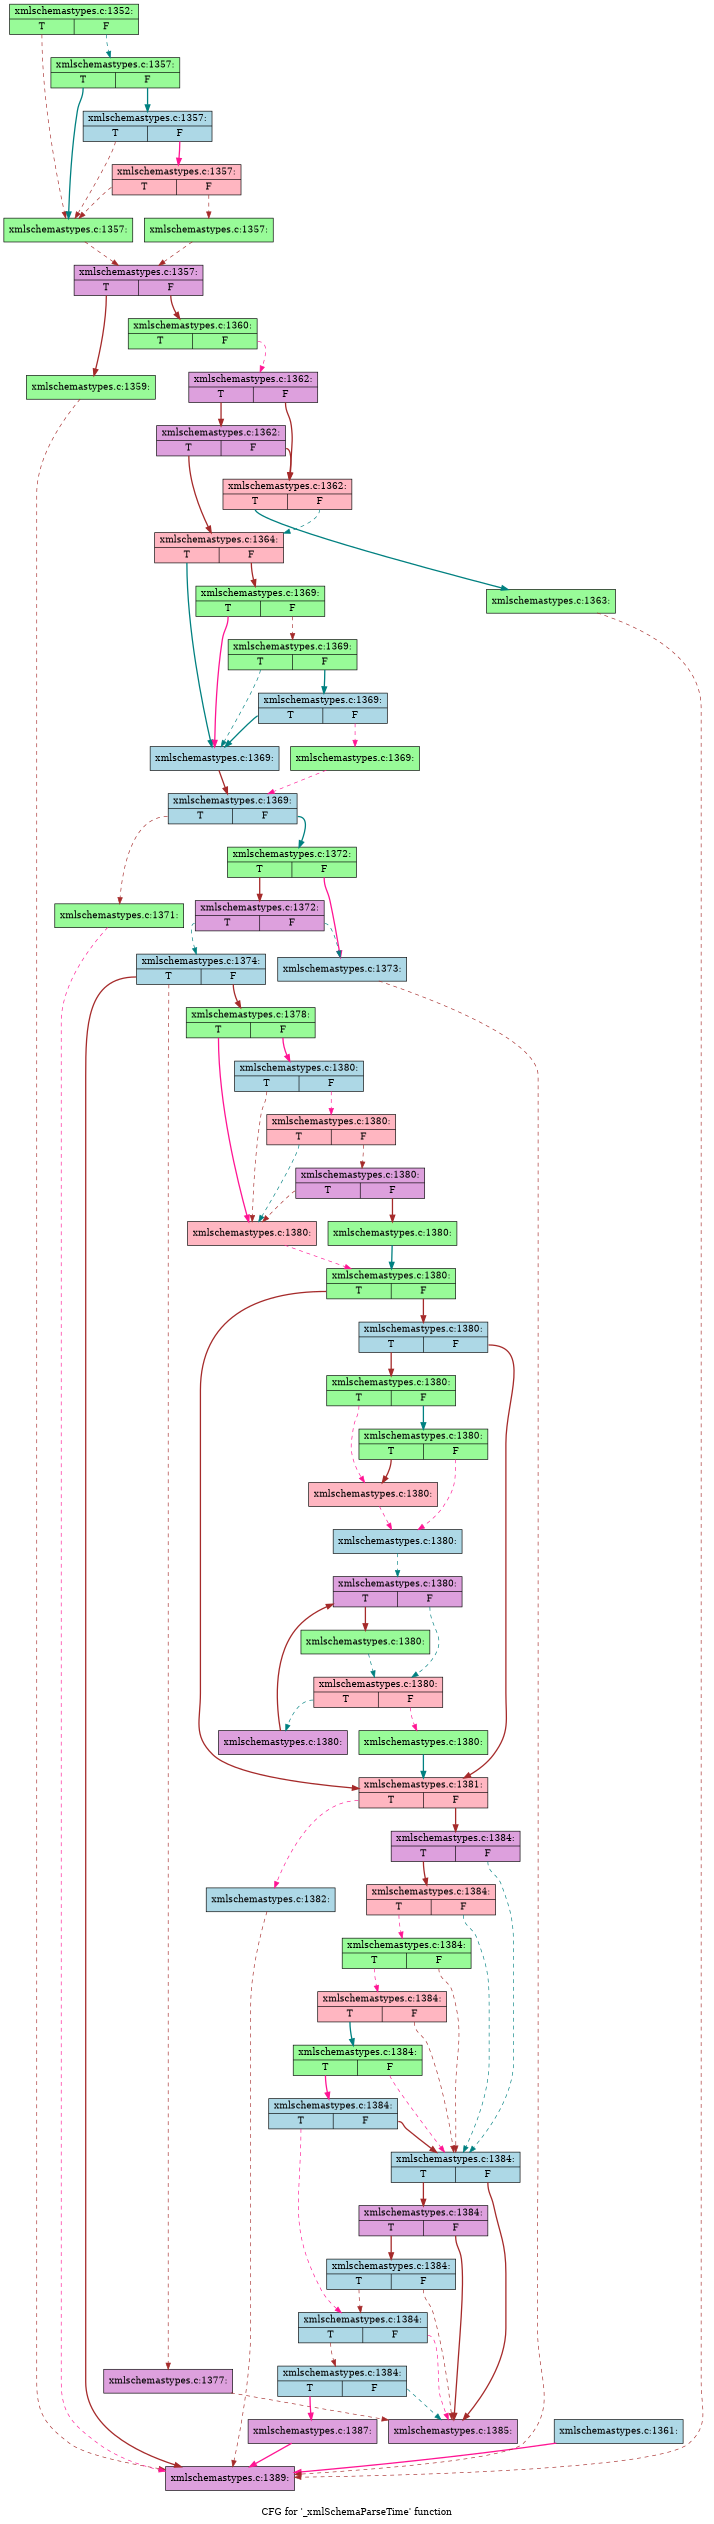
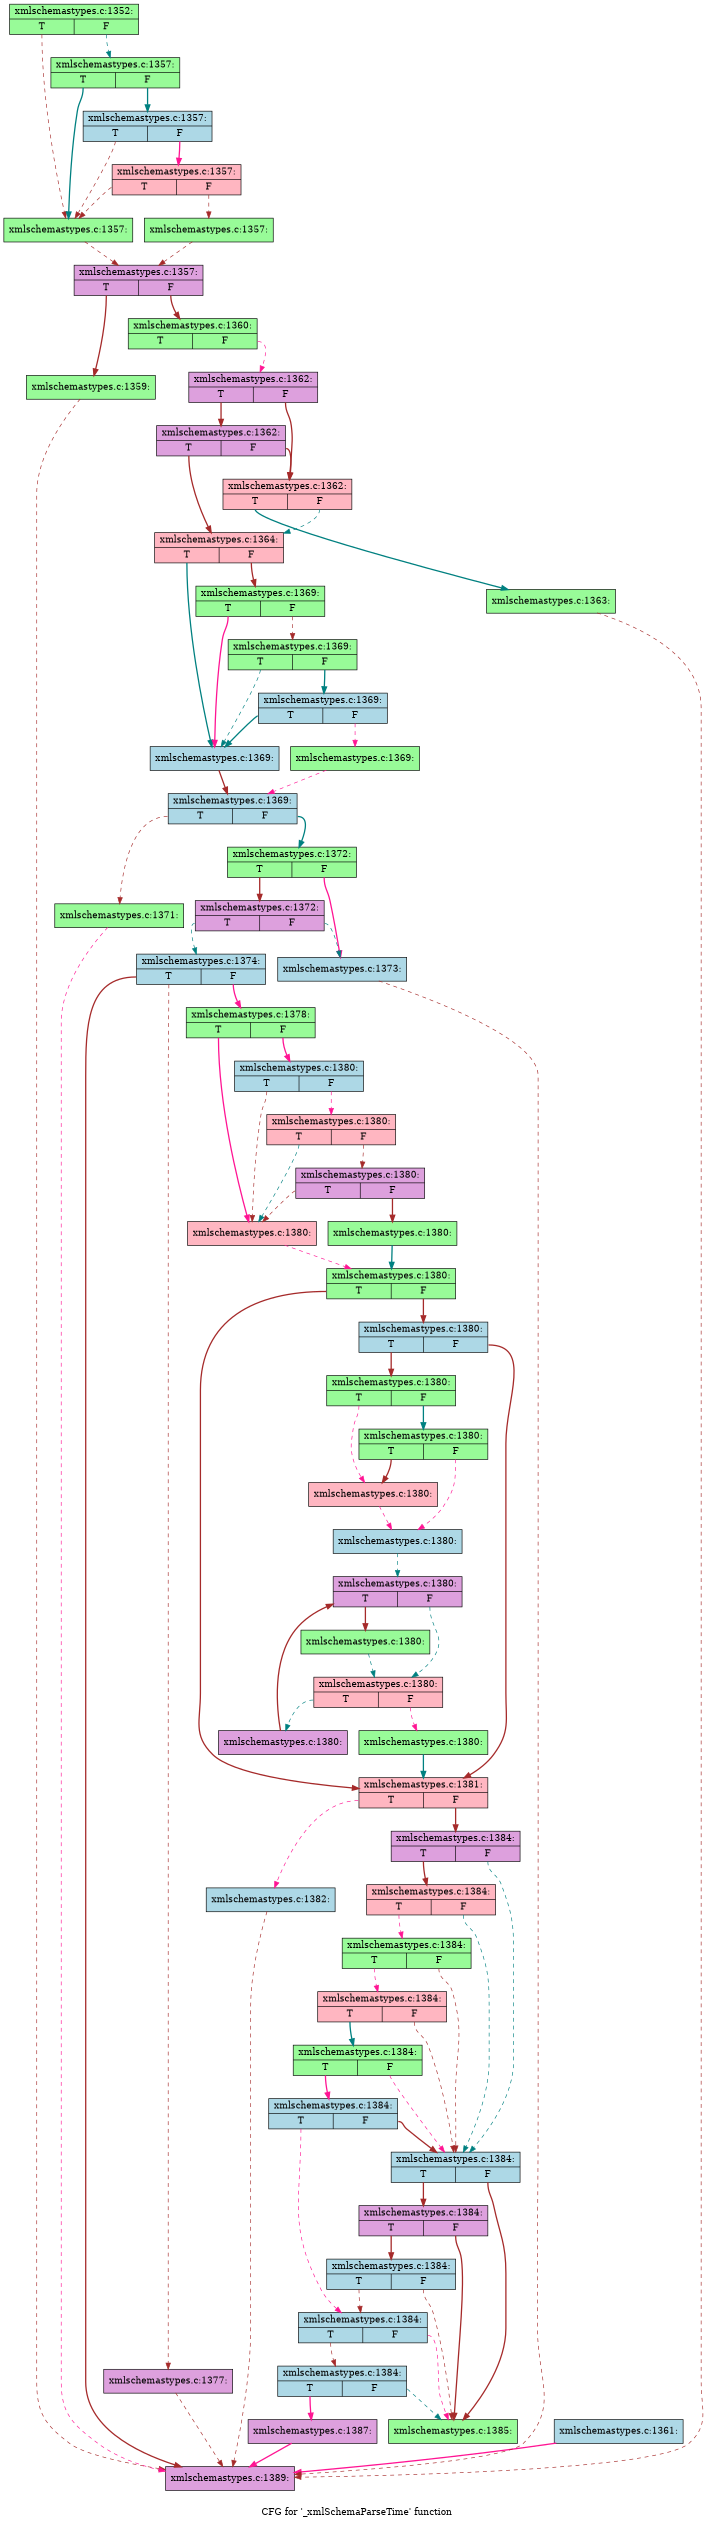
edge "xmlschemastypes.c:1374:" -> "xmlschemastypes.c:1378:": color brown -> deeppink
edge "xmlschemastypes.c:1377:" -> "xmlschemastypes.c:1385:": now "xmlschemastypes.c:1377:" -> "xmlschemastypes.c:1389:"
node "xmlschemastypes.c:1385:": fillcolor plum -> palegreen
